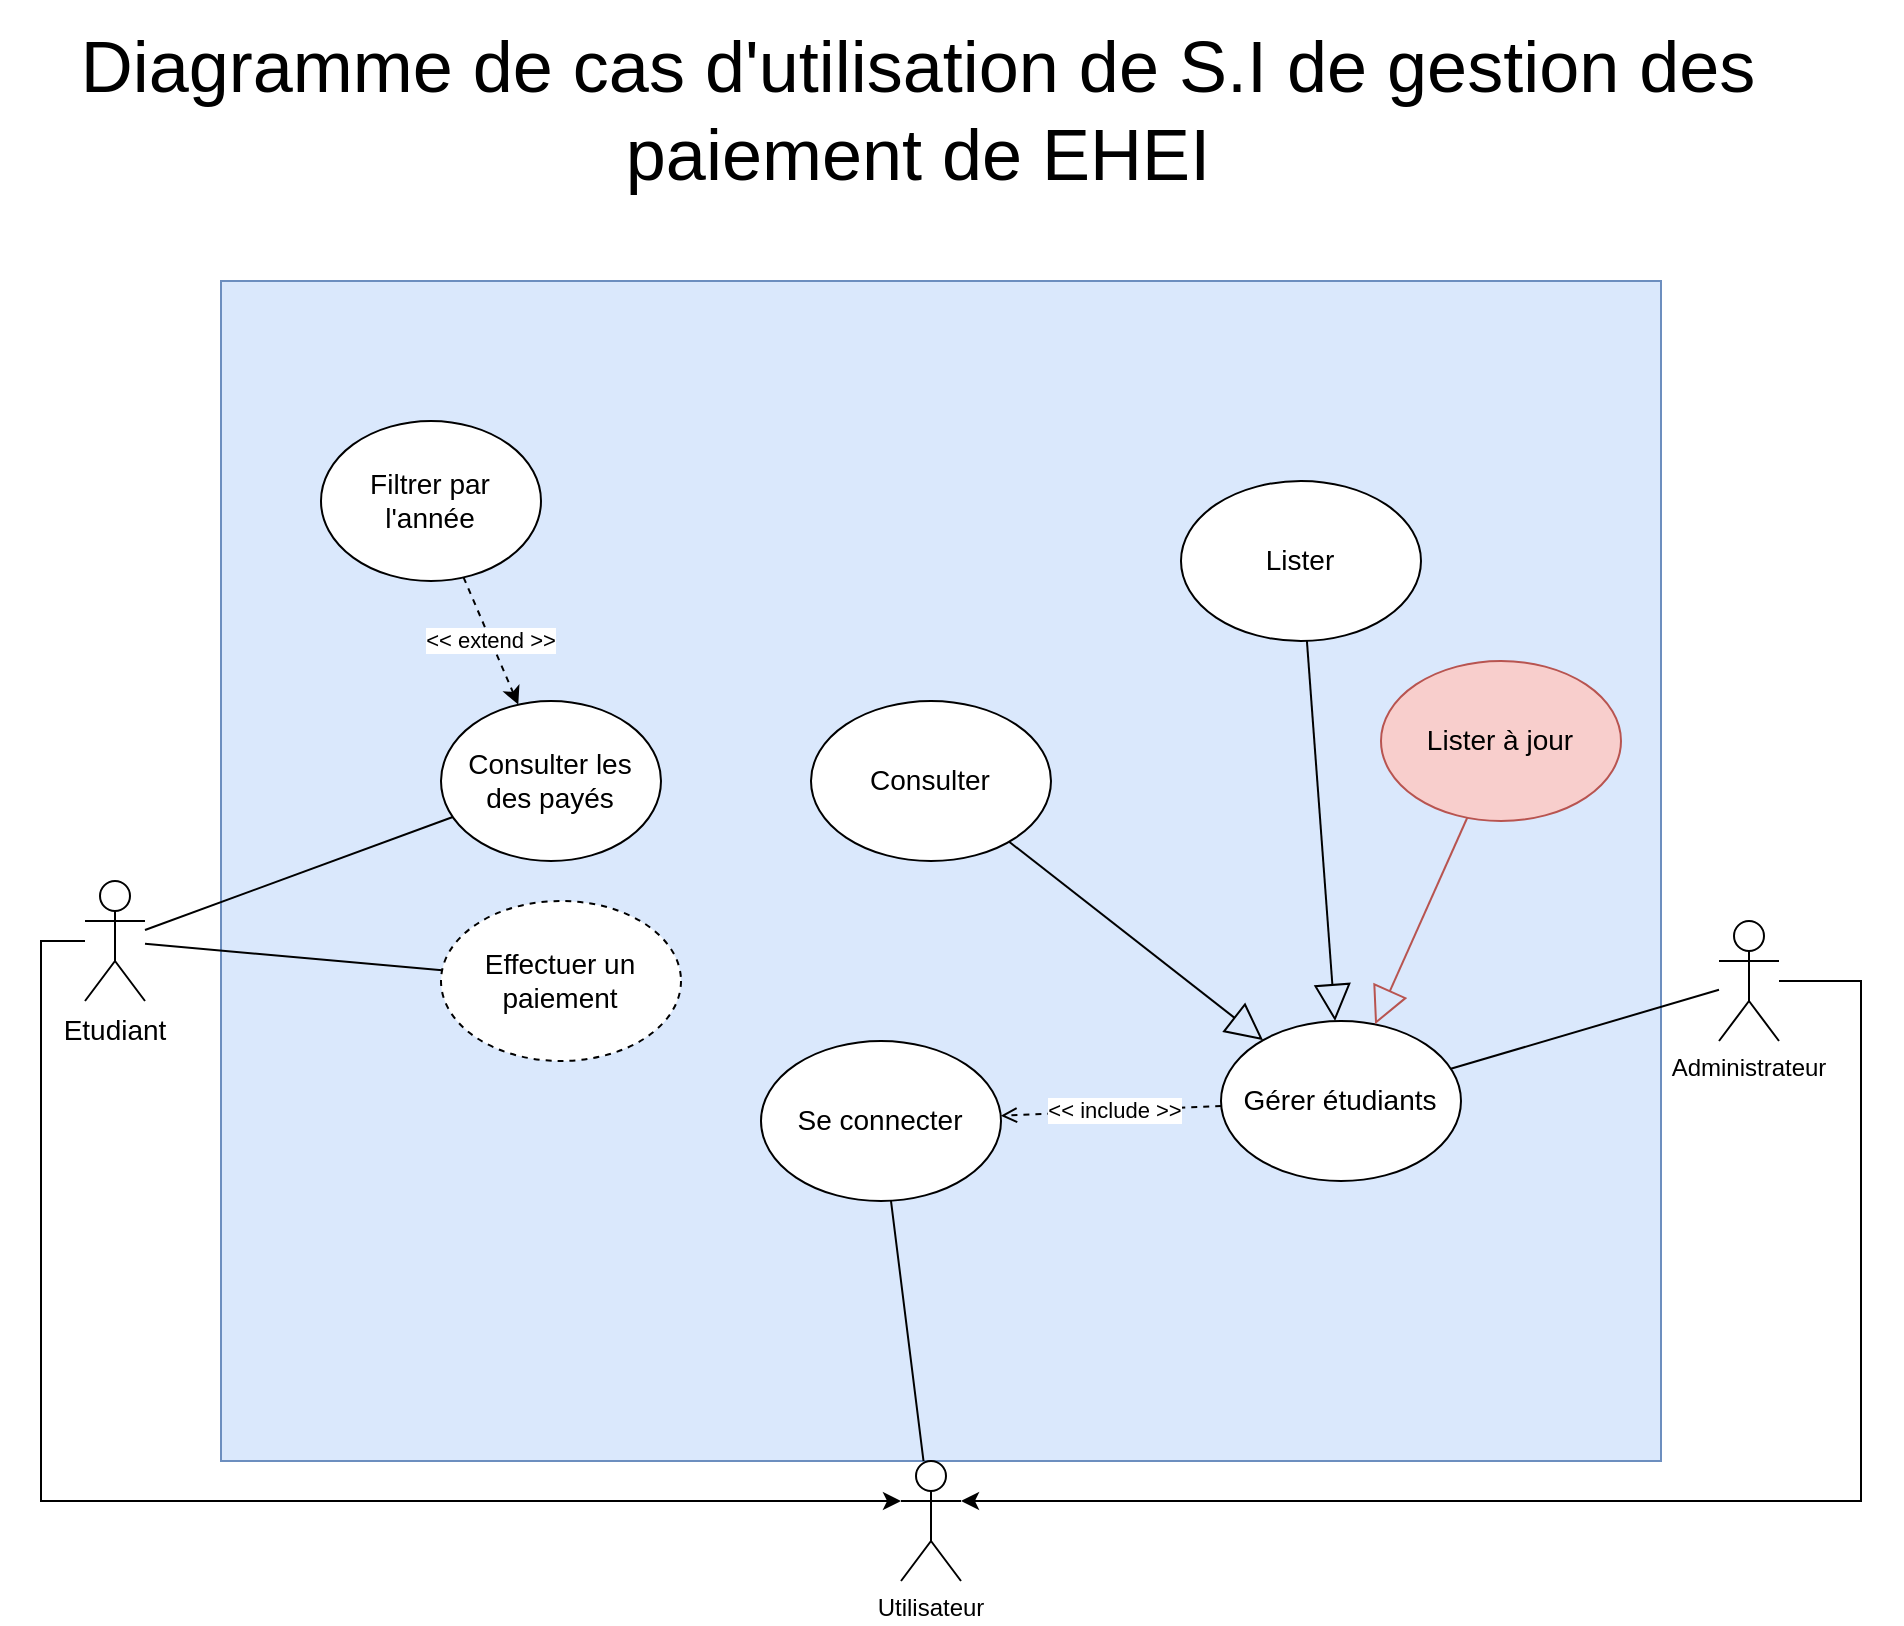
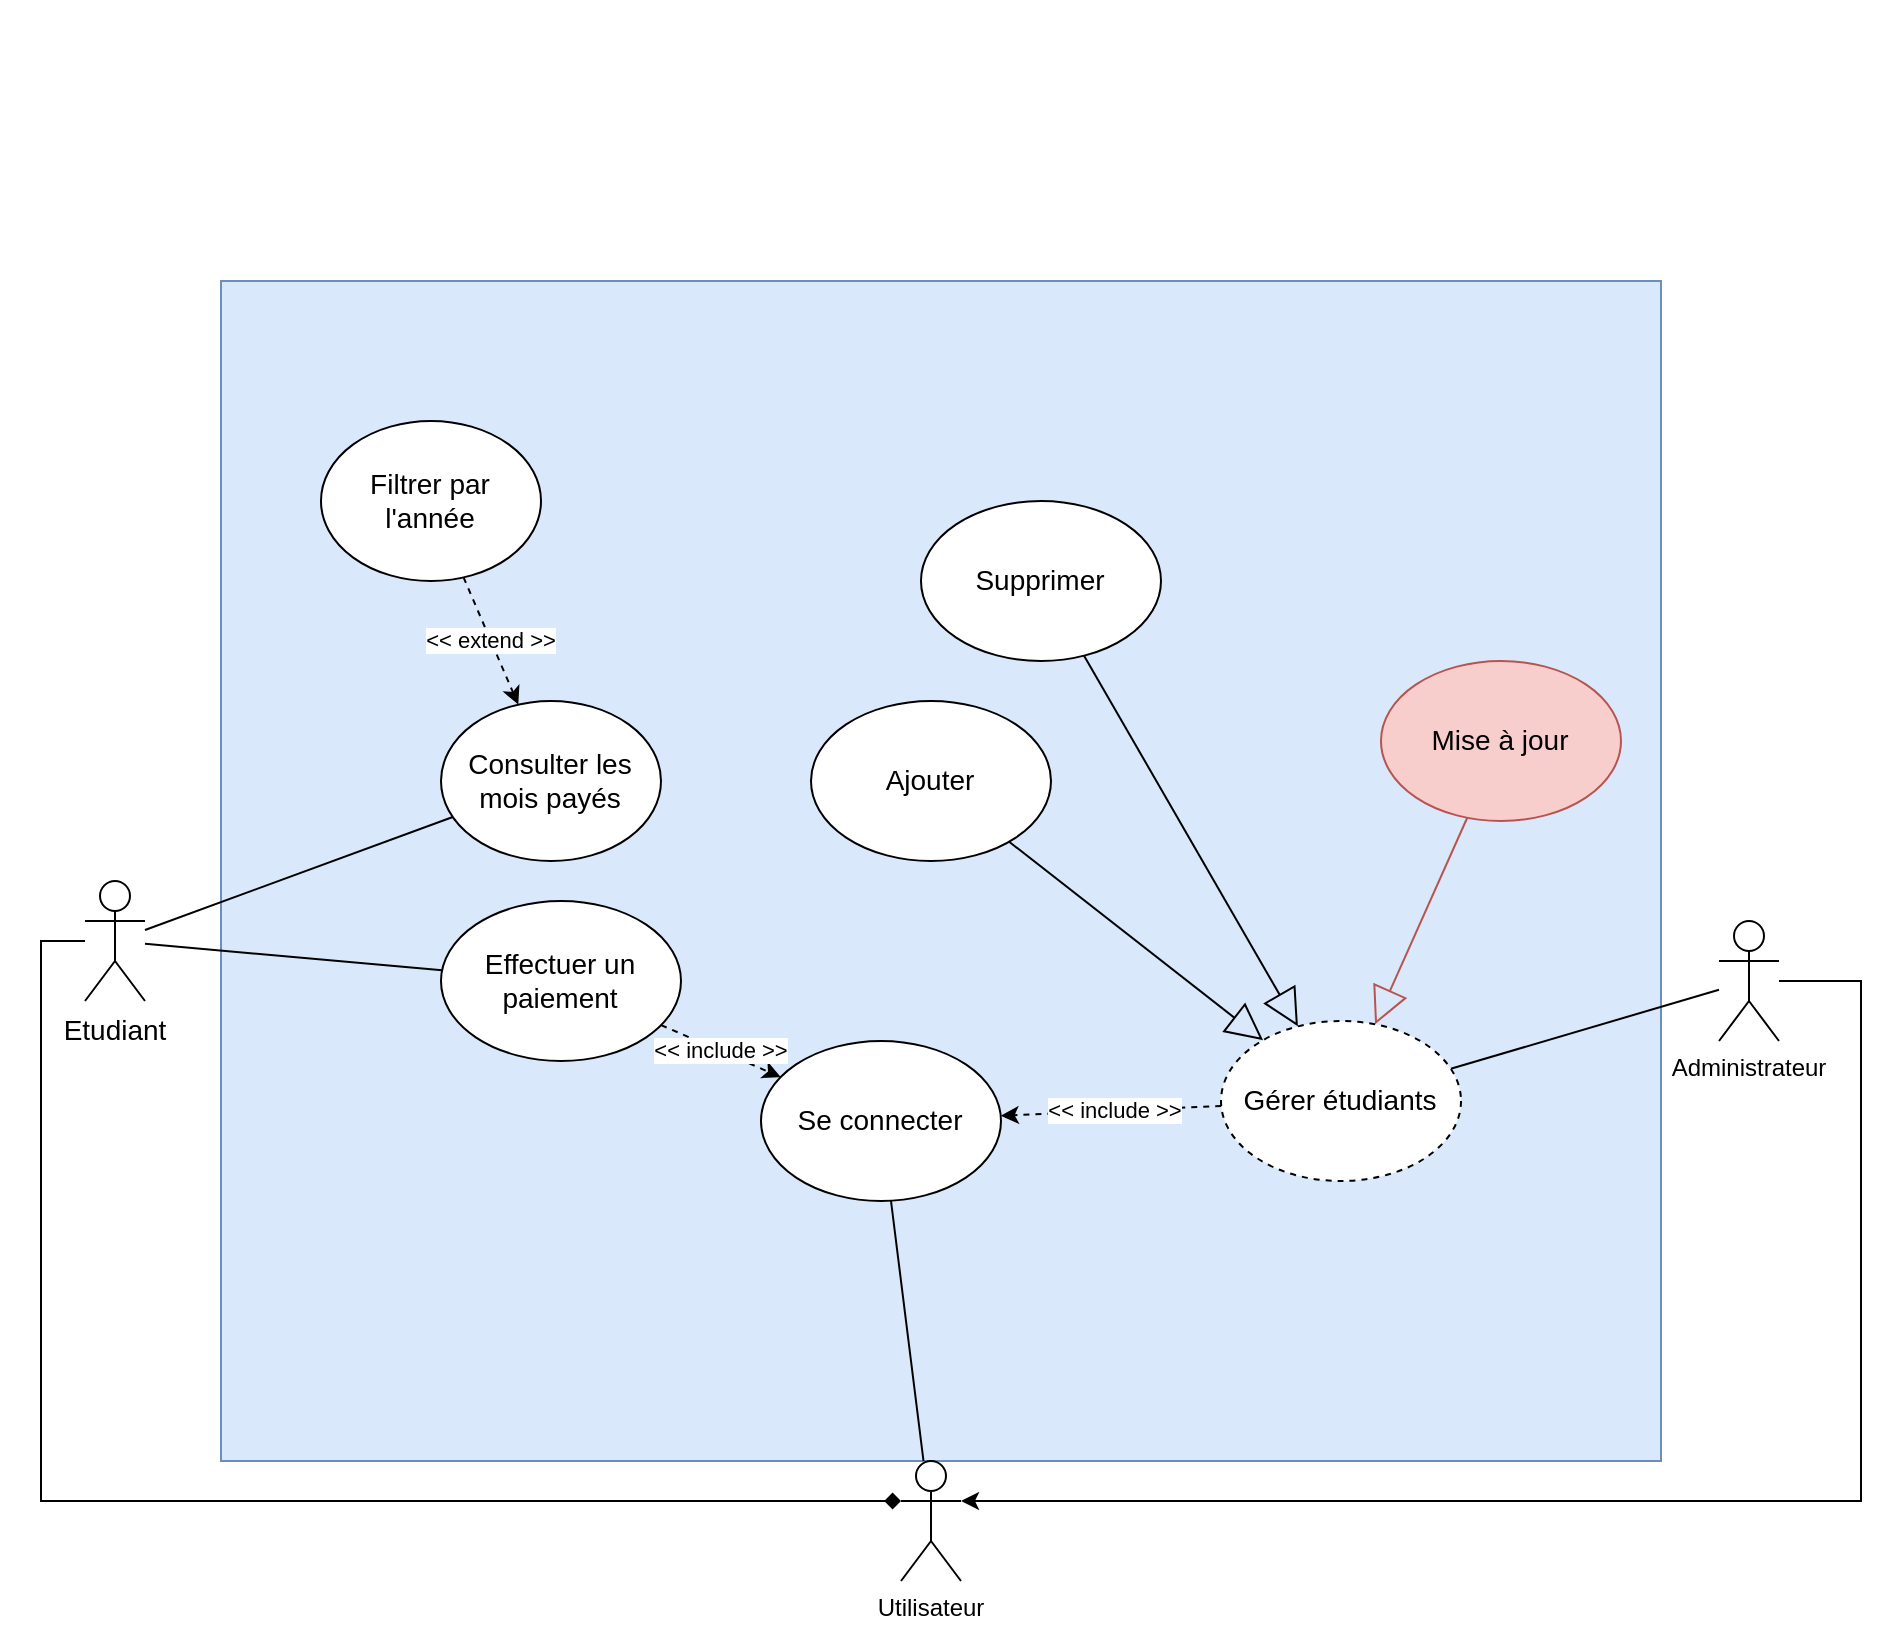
node "Diagramme de cas d'utilisation de S.I de gestion des paiement de EHEI": removed
node "Lister": removed
node "Supprimer": added
node "Lister à jour": label "Lister à jour" -> "Mise à jour"
node "Consulter les des payés": label "Consulter les des payés" -> "Consulter les mois payés"
node "Consulter": label "Consulter" -> "Ajouter"
edge "Lister" -> "Gérer étudiants": removed
edge "Supprimer" -> "Gérer étudiants": added
node "Effectuer un paiement": style dashed -> solid
edge "Effectuer un paiement" -> "Se connecter": added, label "<< include >>"
node "Gérer étudiants": style solid -> dashed
edge "Gérer étudiants" -> "Se connecter": arrowhead open -> classic
edge "Etudiant" -> "Utilisateur": arrowhead classic -> diamond
